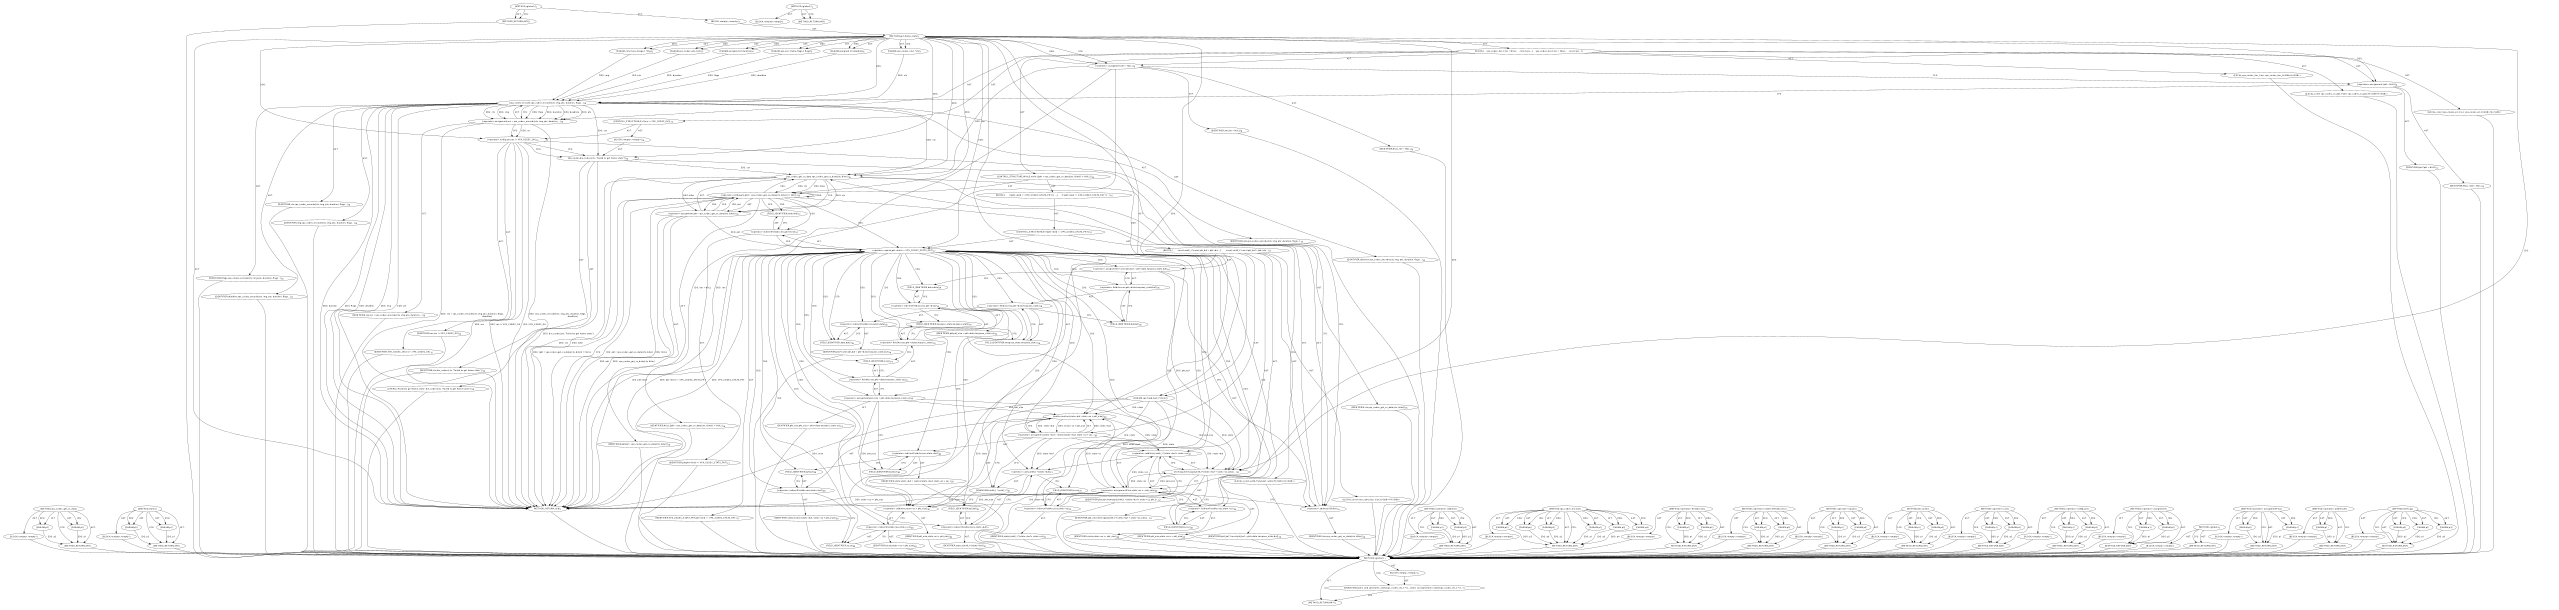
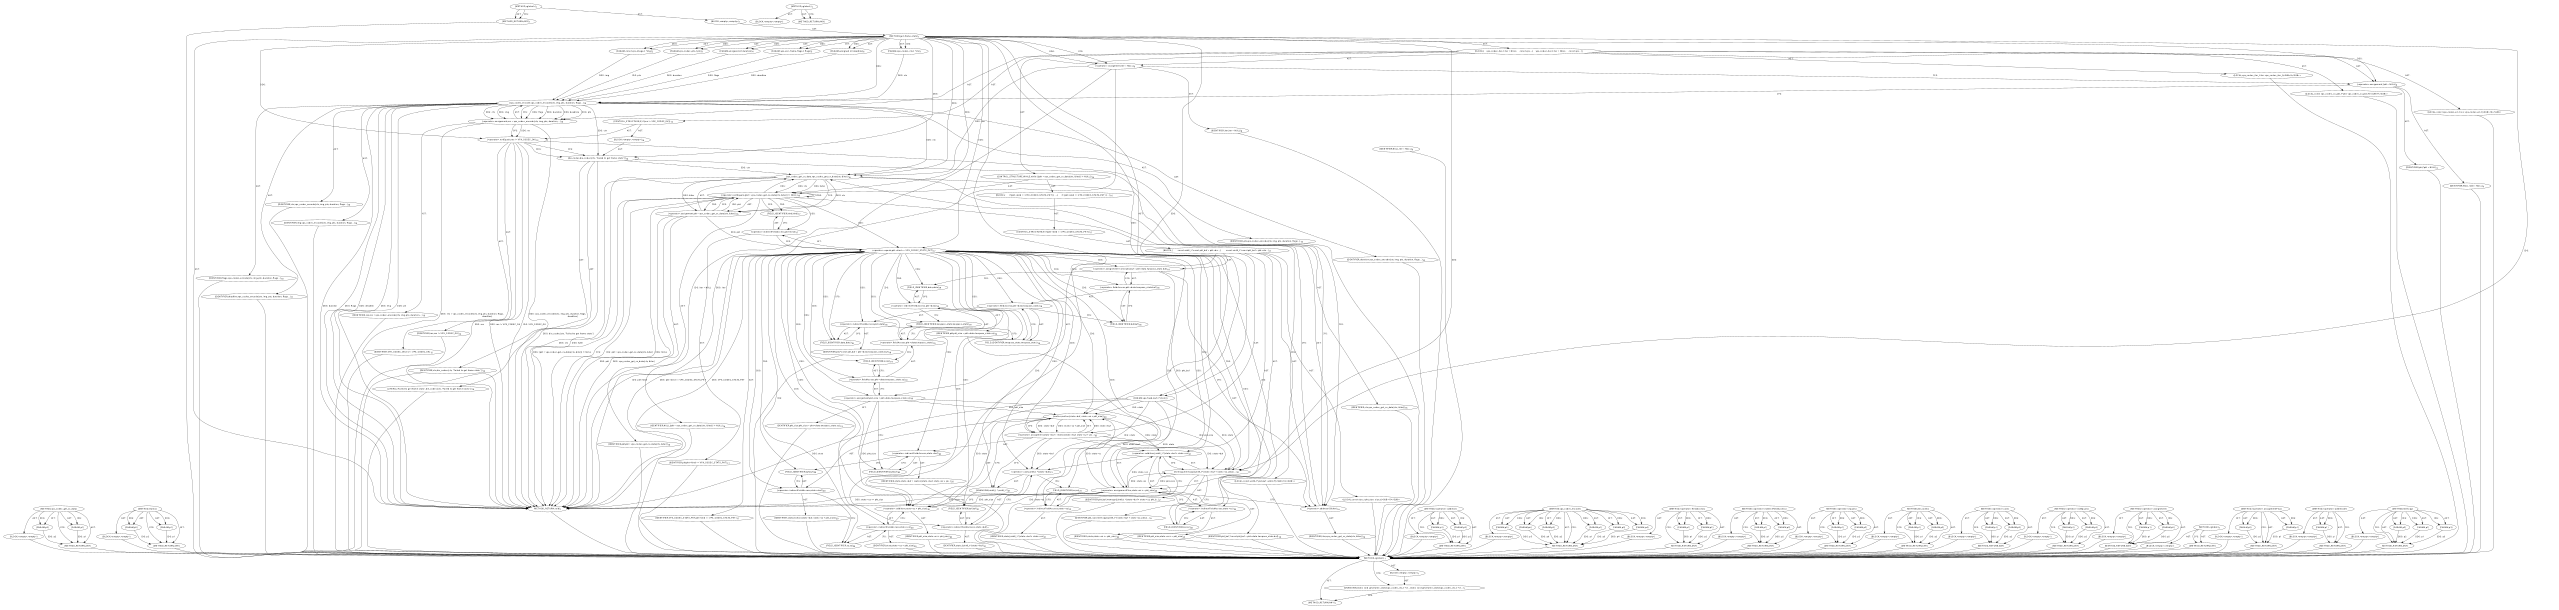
edge "(<operator>.assignment,iter = NULL)" -> "(IDENTIFIER,NULL,iter = NULL)": removed, label "AST:"
edge "(CONTROL_STRUCTURE,IF,if (pkt->kind == VPX_CODEC_STATS_PKT))" -> "(<operator>.equals,pkt->kind == VPX_CODEC_STATS_PKT)": removed, label "AST:"
